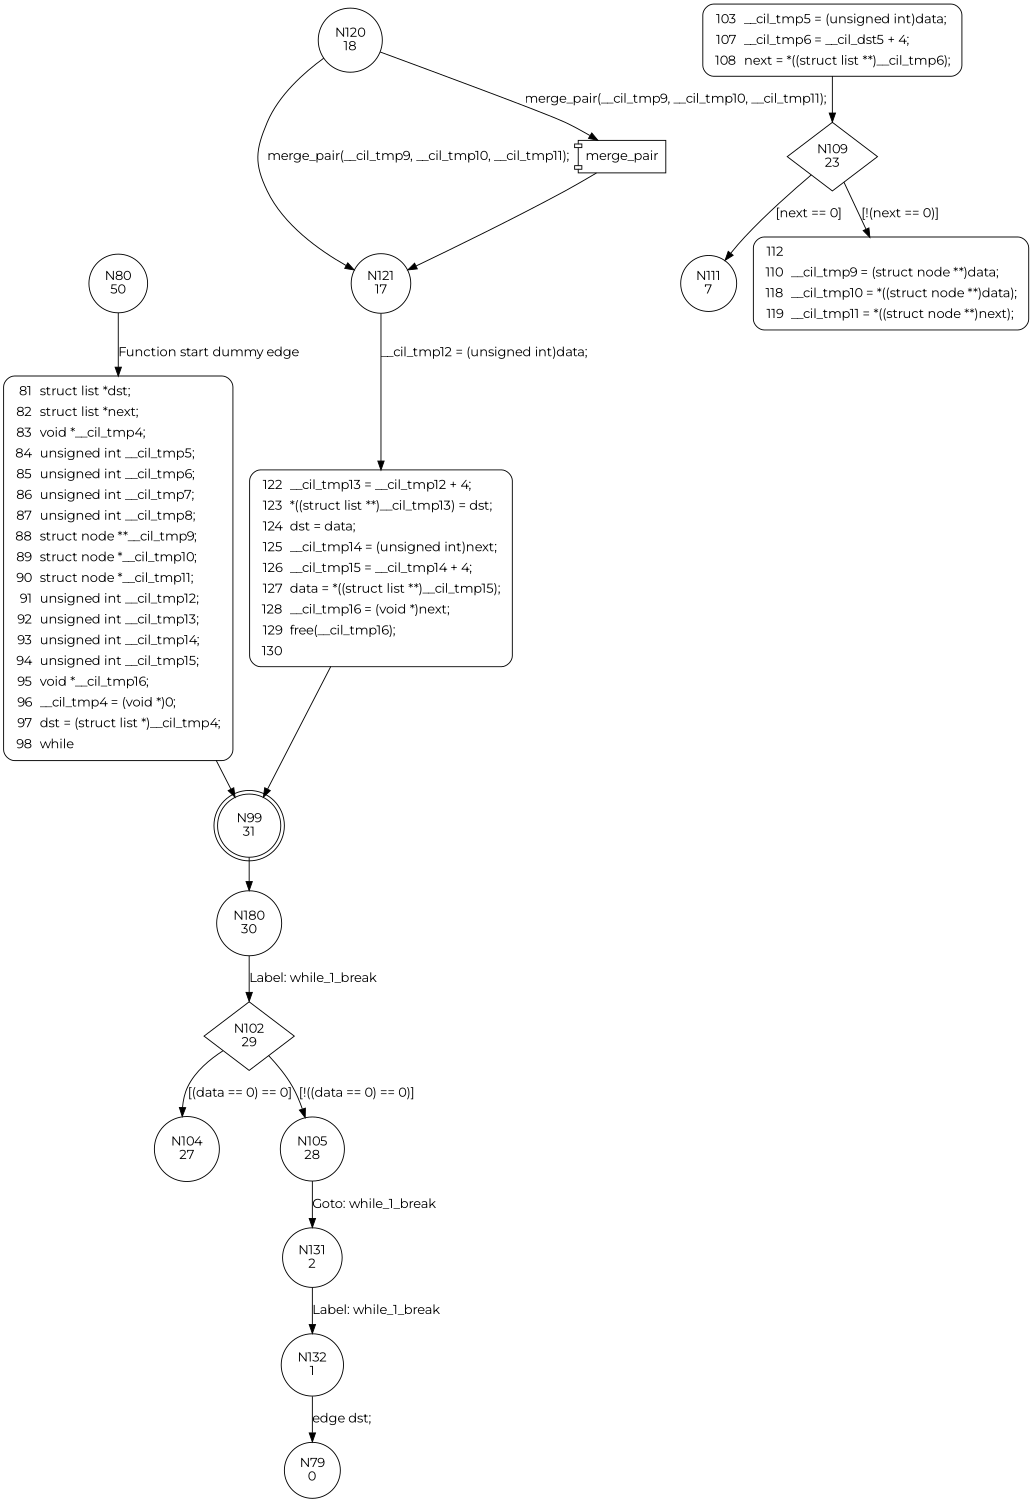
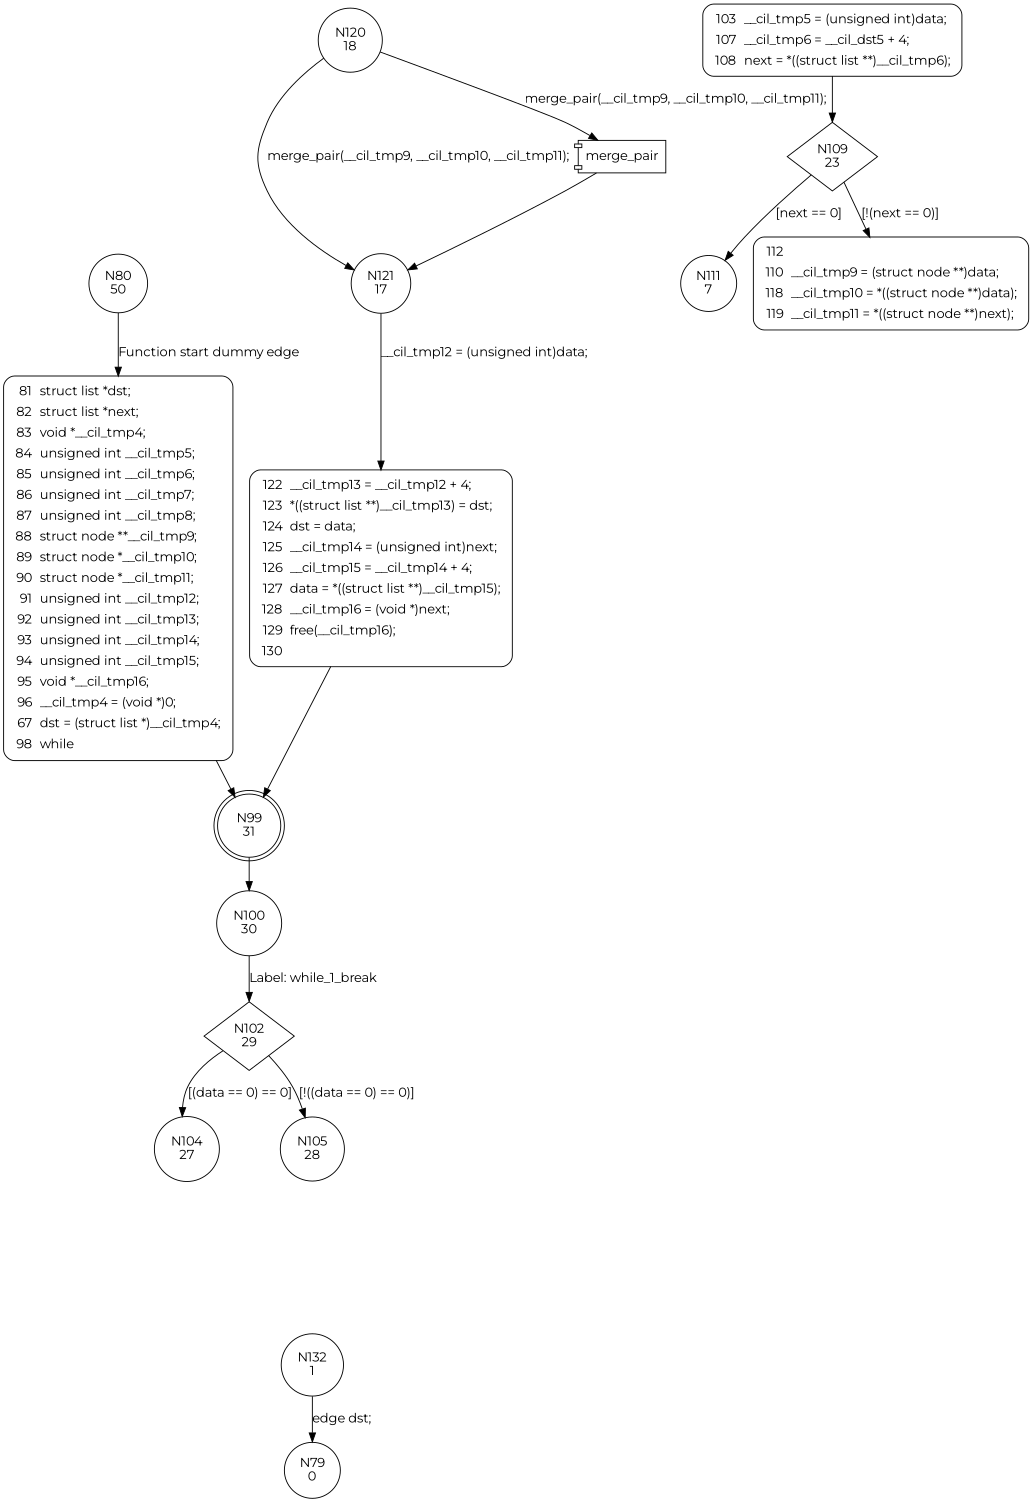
node "81": text "97" -> "67"
node "N180 30": label "N180 30" -> "N100 30"
node "N131 2": removed
